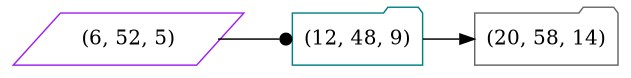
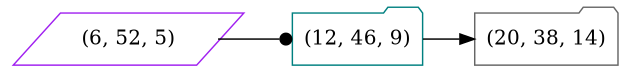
node "(12, 48, 9)": label "(12, 48, 9)" -> "(12, 46, 9)"
node "(20, 58, 14)": label "(20, 58, 14)" -> "(20, 38, 14)"
